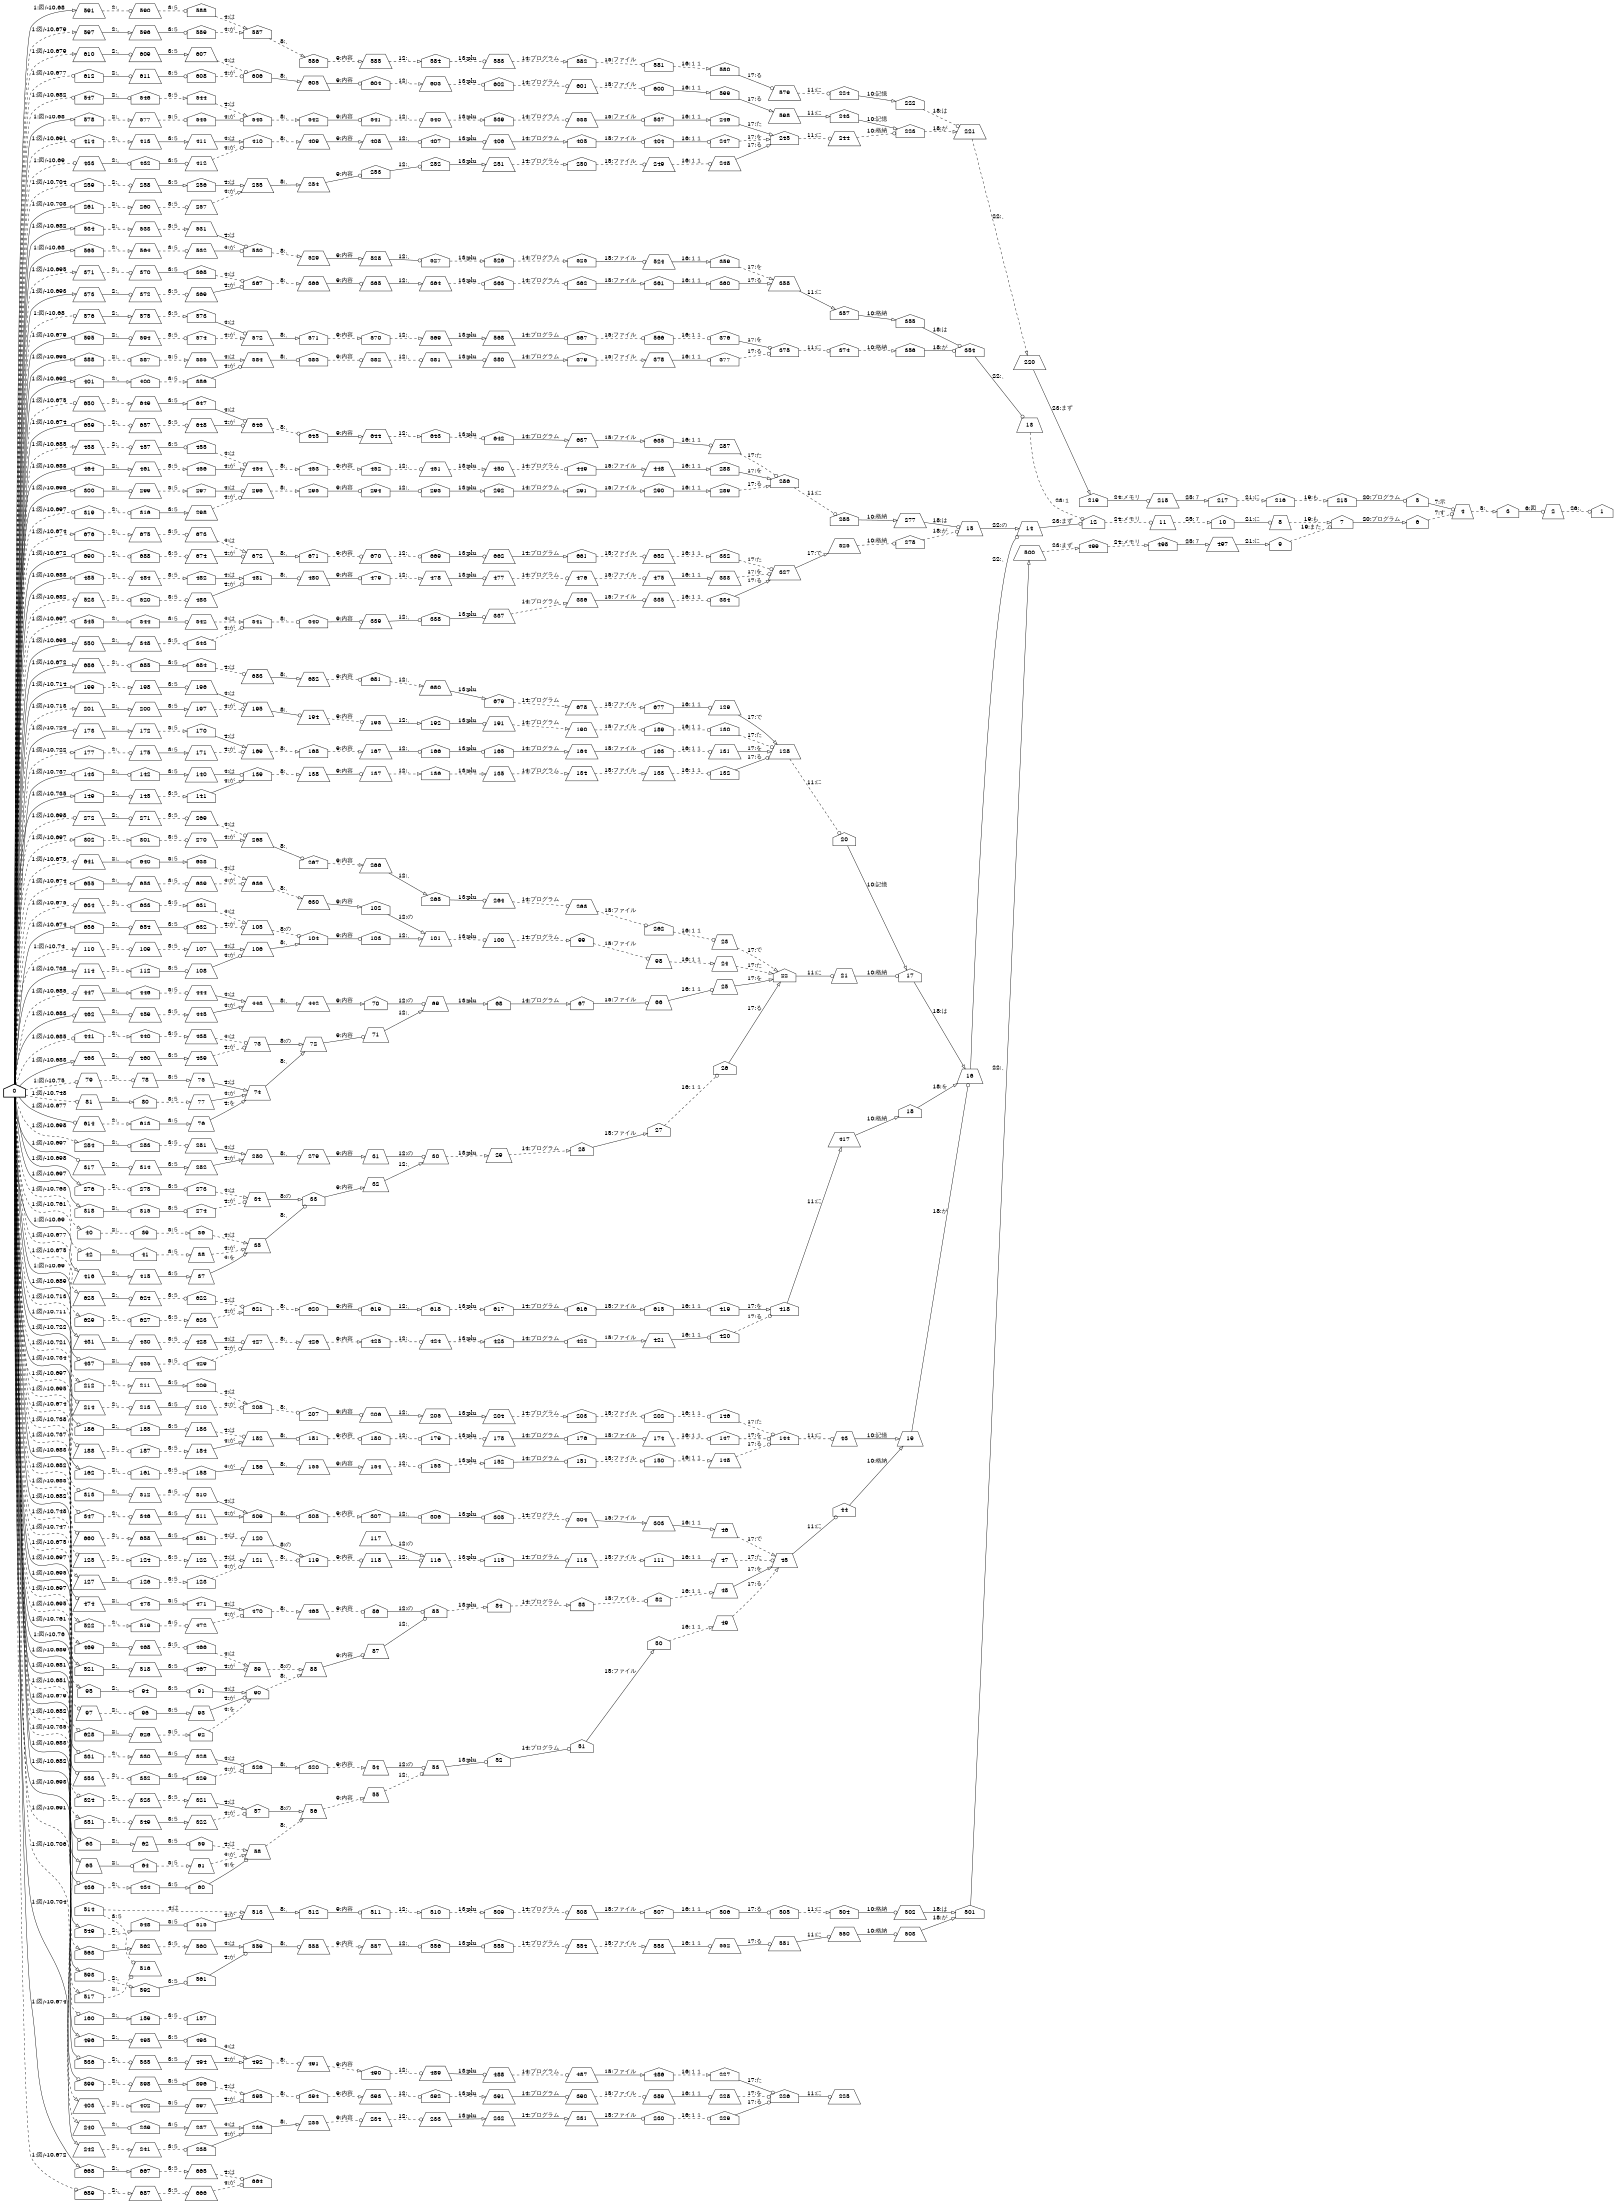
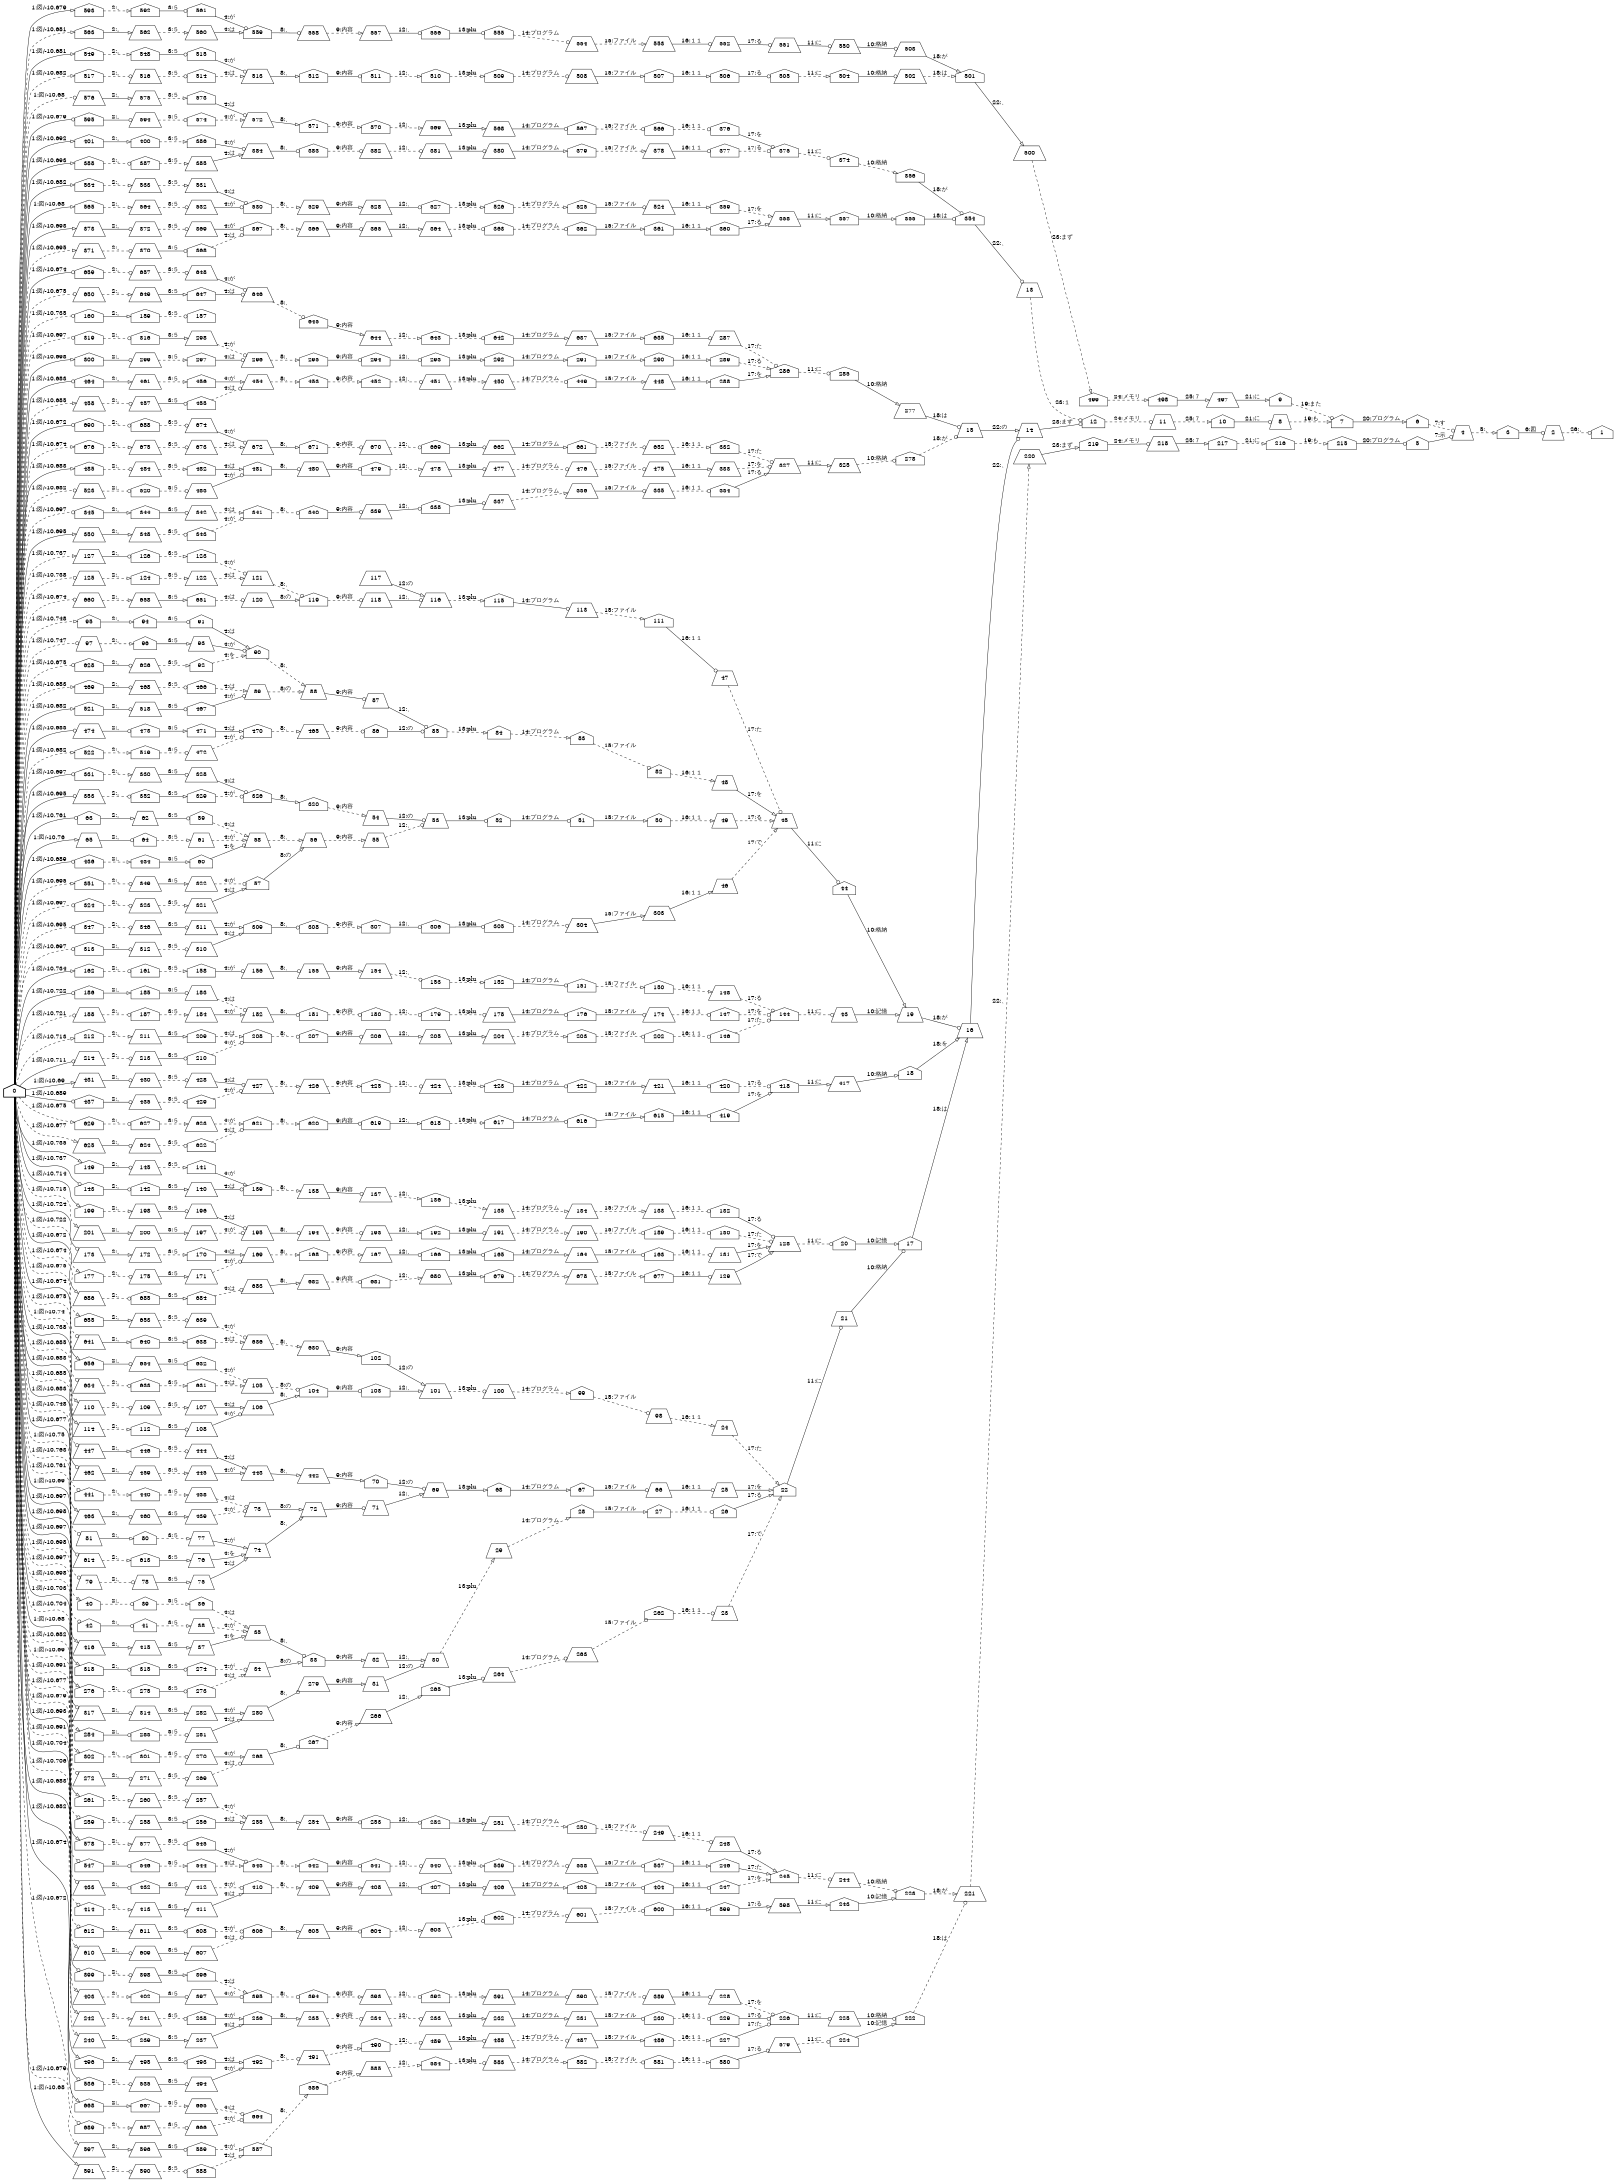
edge "327" -> "325": label "17:で" -> "11:に"
node "210": shape trapezium -> house
edge "502" -> "501": style solid -> dashed
edge "514" -> "516": reversed
edge "225" -> "222": added, label "10:格納"
